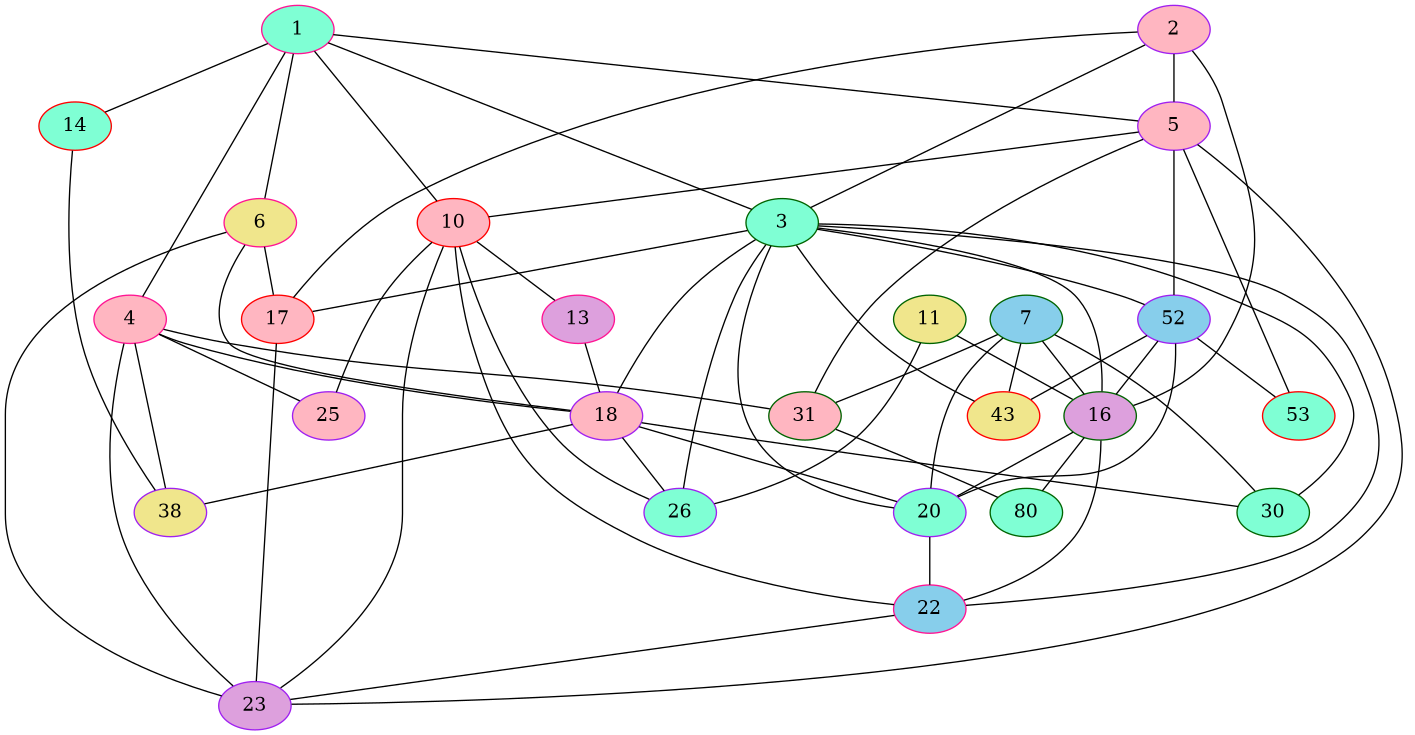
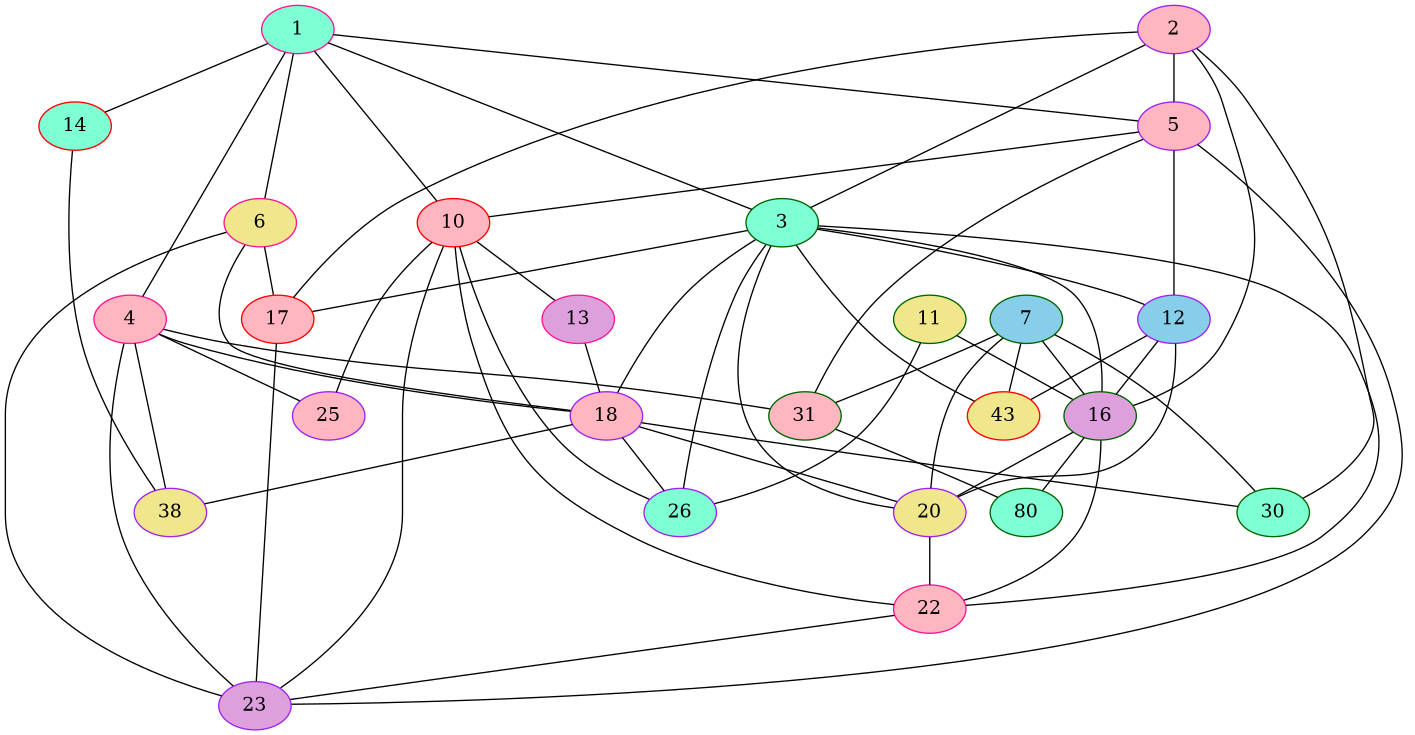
edge "3" -- "30": now "2" -- "30"
node "52": label "52" -> "12"
node "53": removed
node "20": fillcolor aquamarine -> khaki
node "22": fillcolor skyblue -> lightpink
